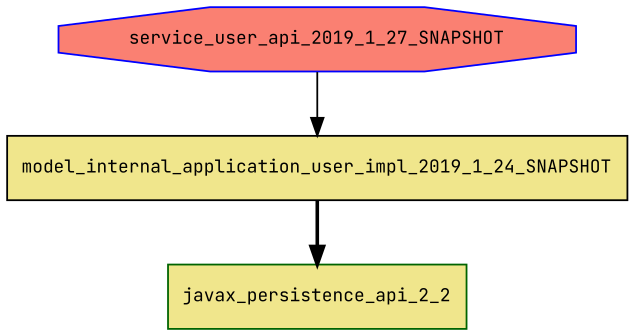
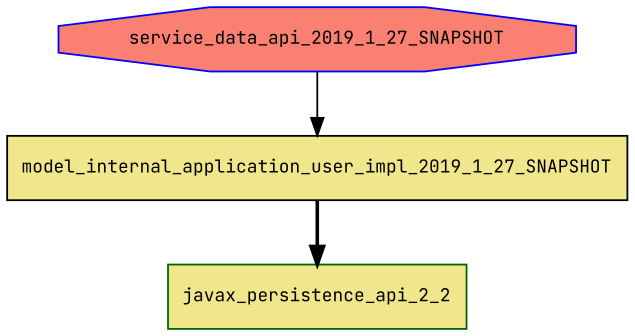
node "service_user_api_2019_1_27_SNAPSHOT": label "service_user_api_2019_1_27_SNAPSHOT" -> "service_data_api_2019_1_27_SNAPSHOT"
node "model_internal_application_user_impl_2019_1_24_SNAPSHOT": label "model_internal_application_user_impl_2019_1_24_SNAPSHOT" -> "model_internal_application_user_impl_2019_1_27_SNAPSHOT"
